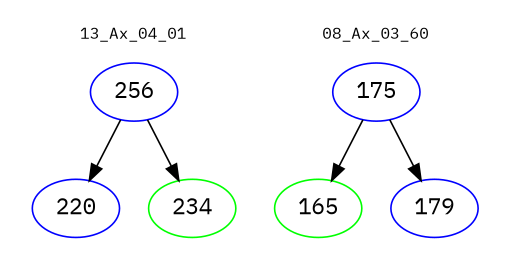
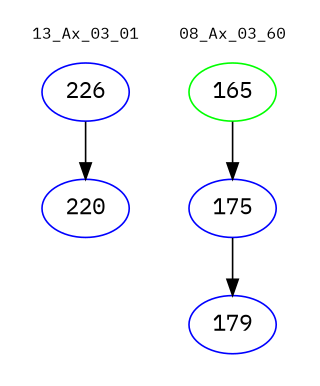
cluster "13_Ax_04_01": label "13_Ax_04_01" -> "13_Ax_03_01"
node "256": label "256" -> "226"
edge "175" -> "165": reversed
node "234": removed
